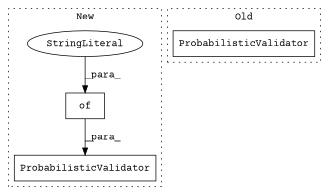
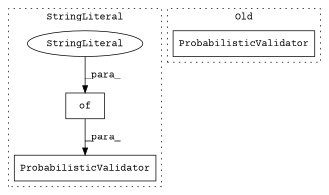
cluster "New": label "New" -> "StringLiteral"
